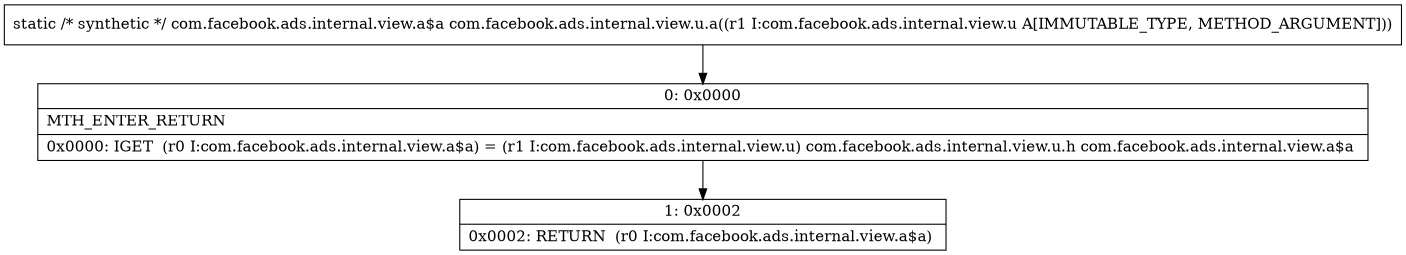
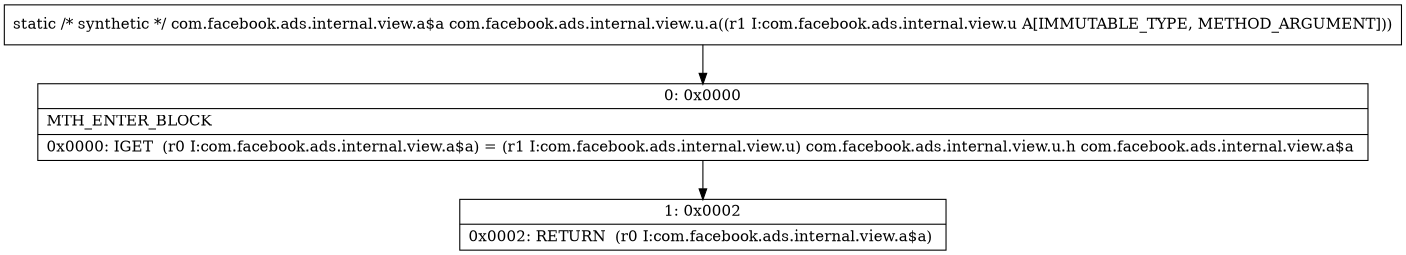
node "0: 0x0000": text "MTH_ENTER_RETURN" -> "MTH_ENTER_BLOCK"
